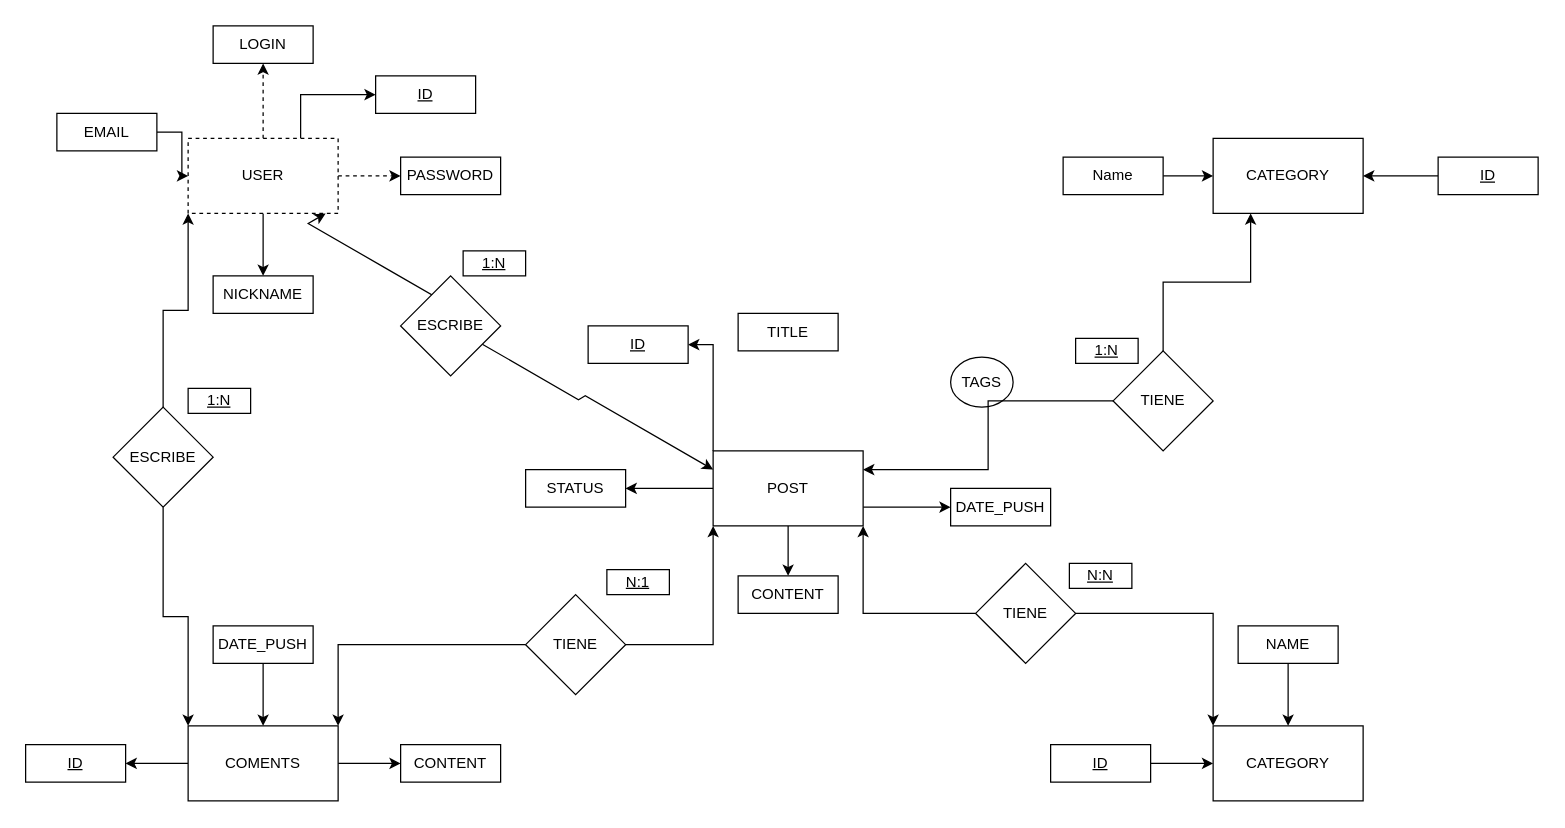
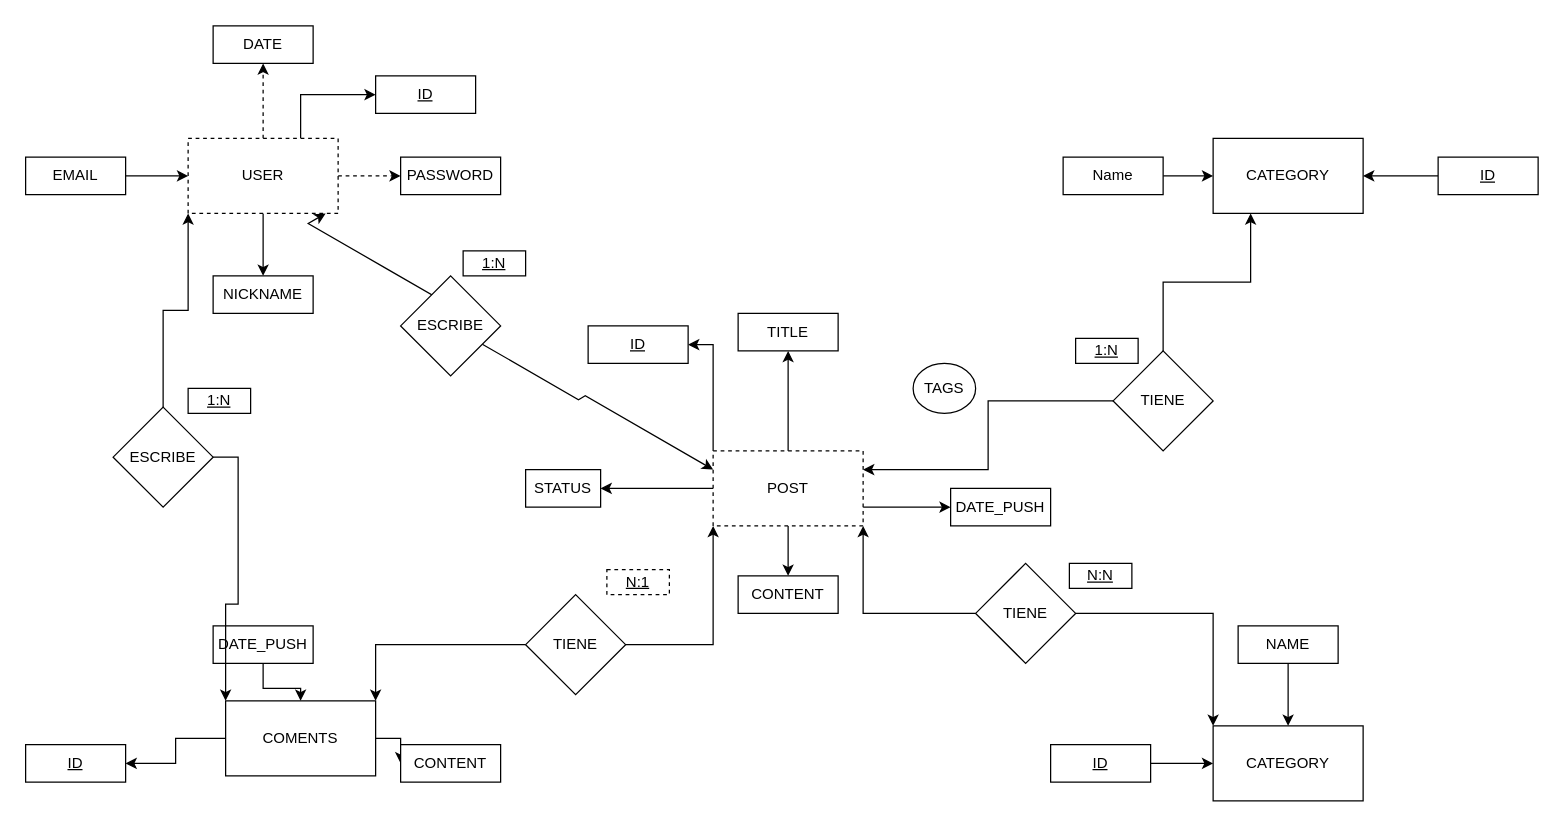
node "LOGIN": label "LOGIN" -> "DATE"
node "EMAIL": moved (107, 132) -> (76, 176)
node "TAGS": moved (982, 382) -> (944, 388)
edge "POST" -> "TITLE": added
node "STATUS": size 100x38 -> 75x38
node "POST": style solid -> dashed
node "N:1": style solid -> dashed
node "COMENTS": moved (263, 763) -> (301, 738)
